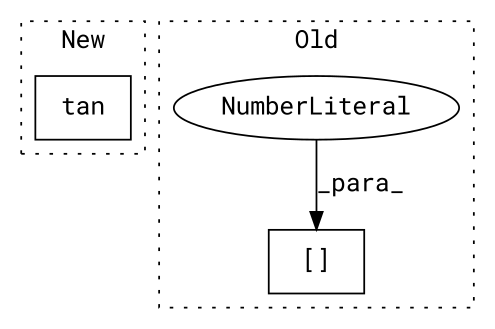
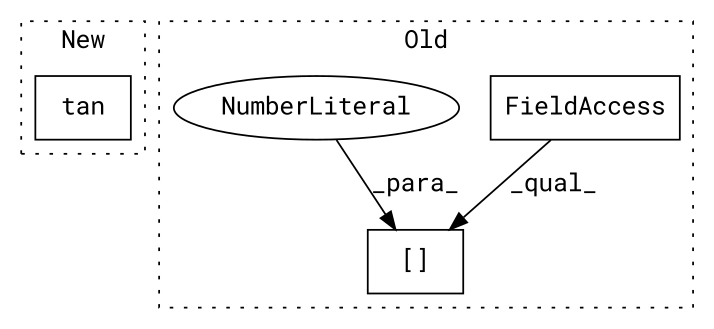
node "FieldAccess": added
